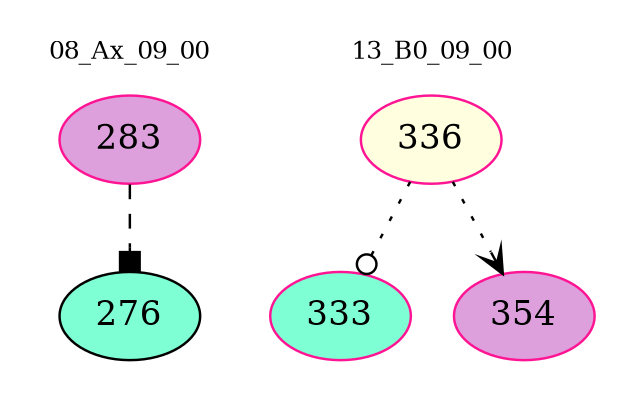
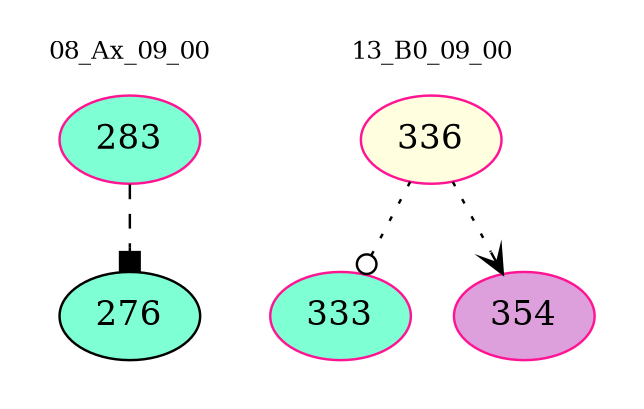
node "283": fillcolor plum -> aquamarine
